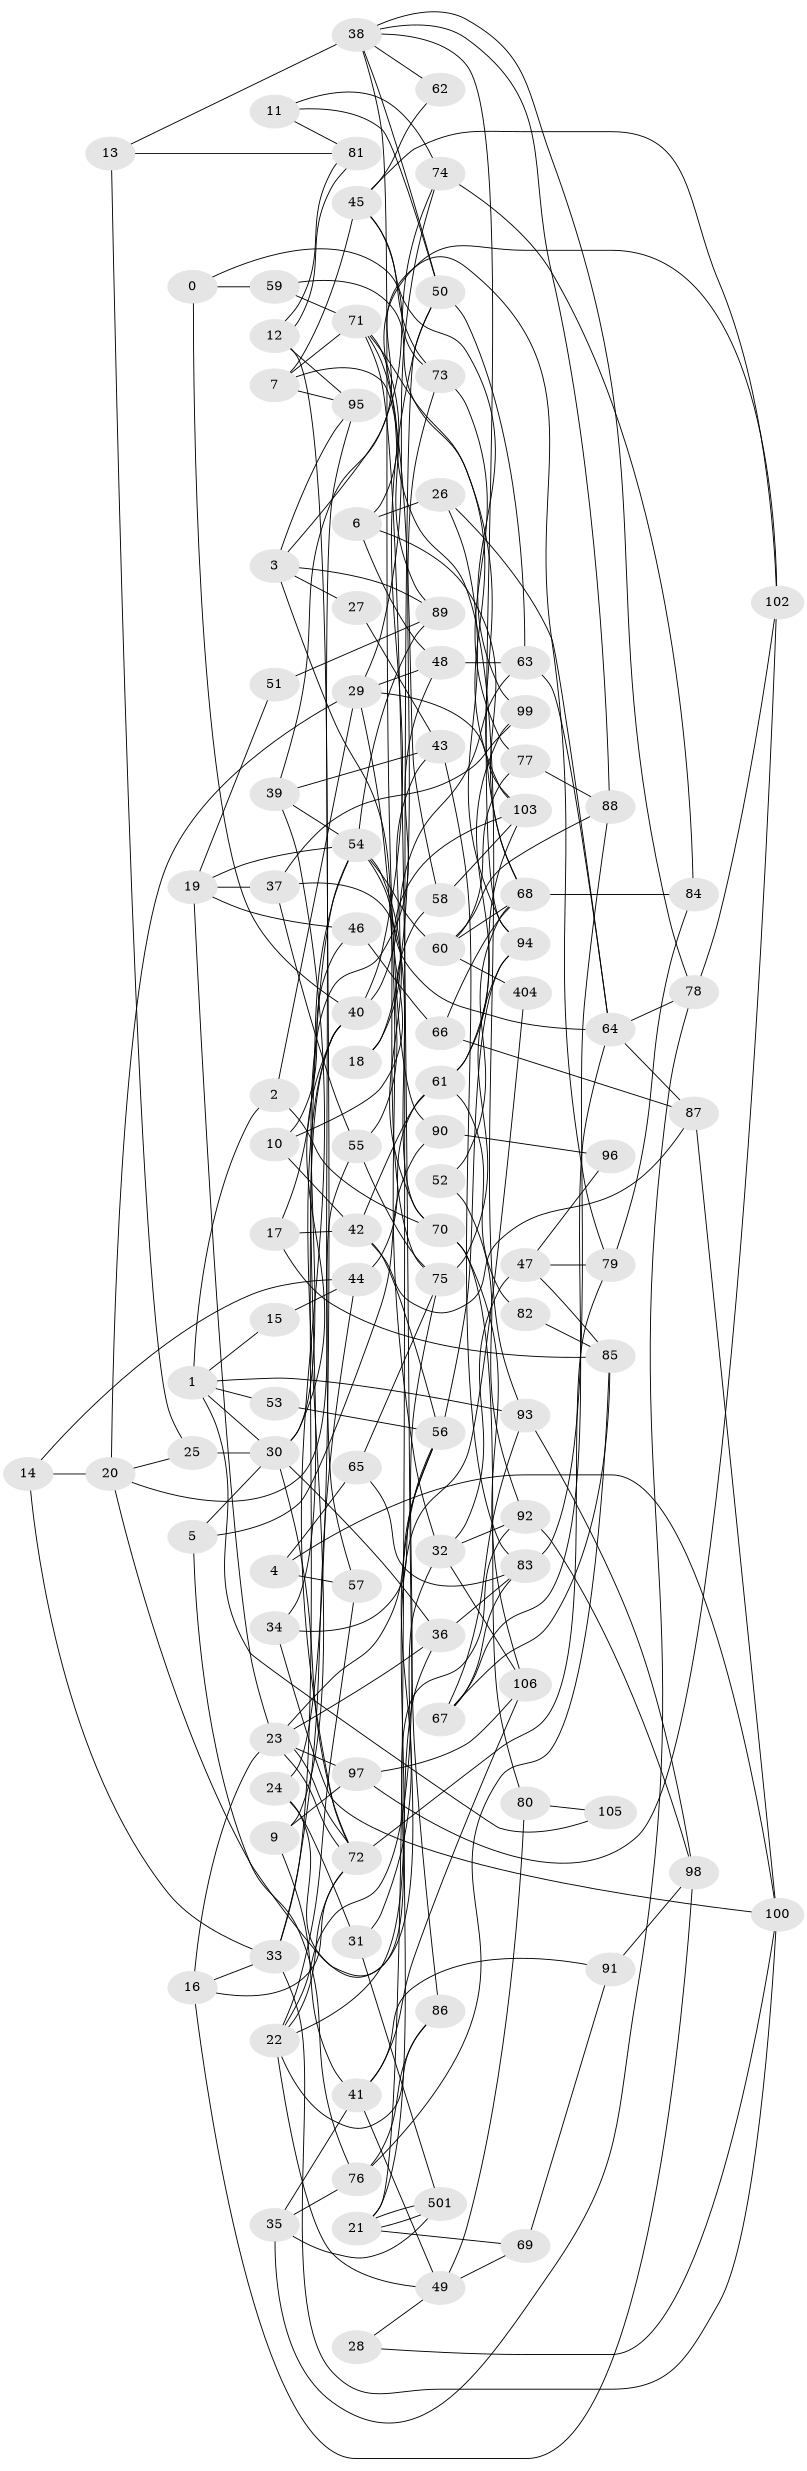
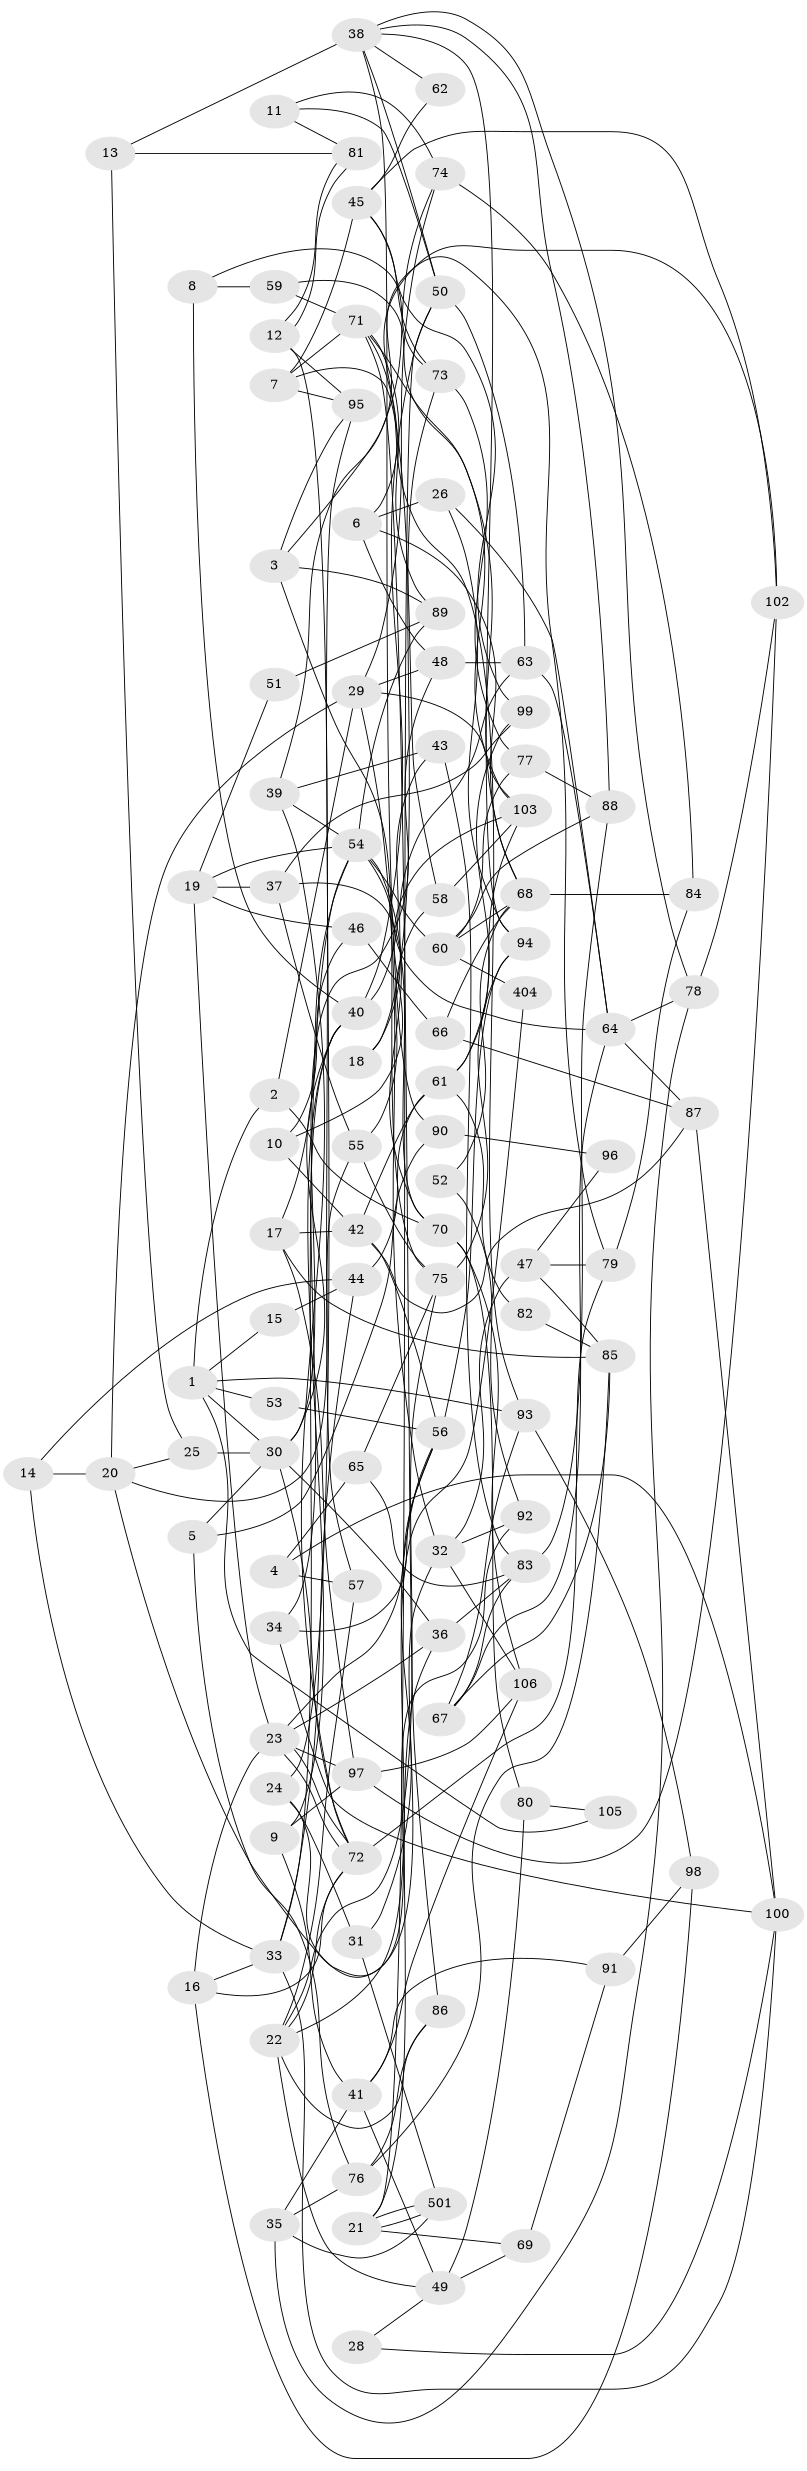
node "0": label "0" -> "8"
node "27": removed
edge "17" -- "97": added
edge "92" -- "98": removed
